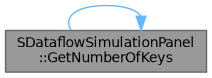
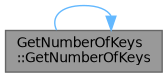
node "SDataflowSimulationPanel ::GetNumberOfKeys": label "SDataflowSimulationPanel ::GetNumberOfKeys" -> "GetNumberOfKeys ::GetNumberOfKeys"
